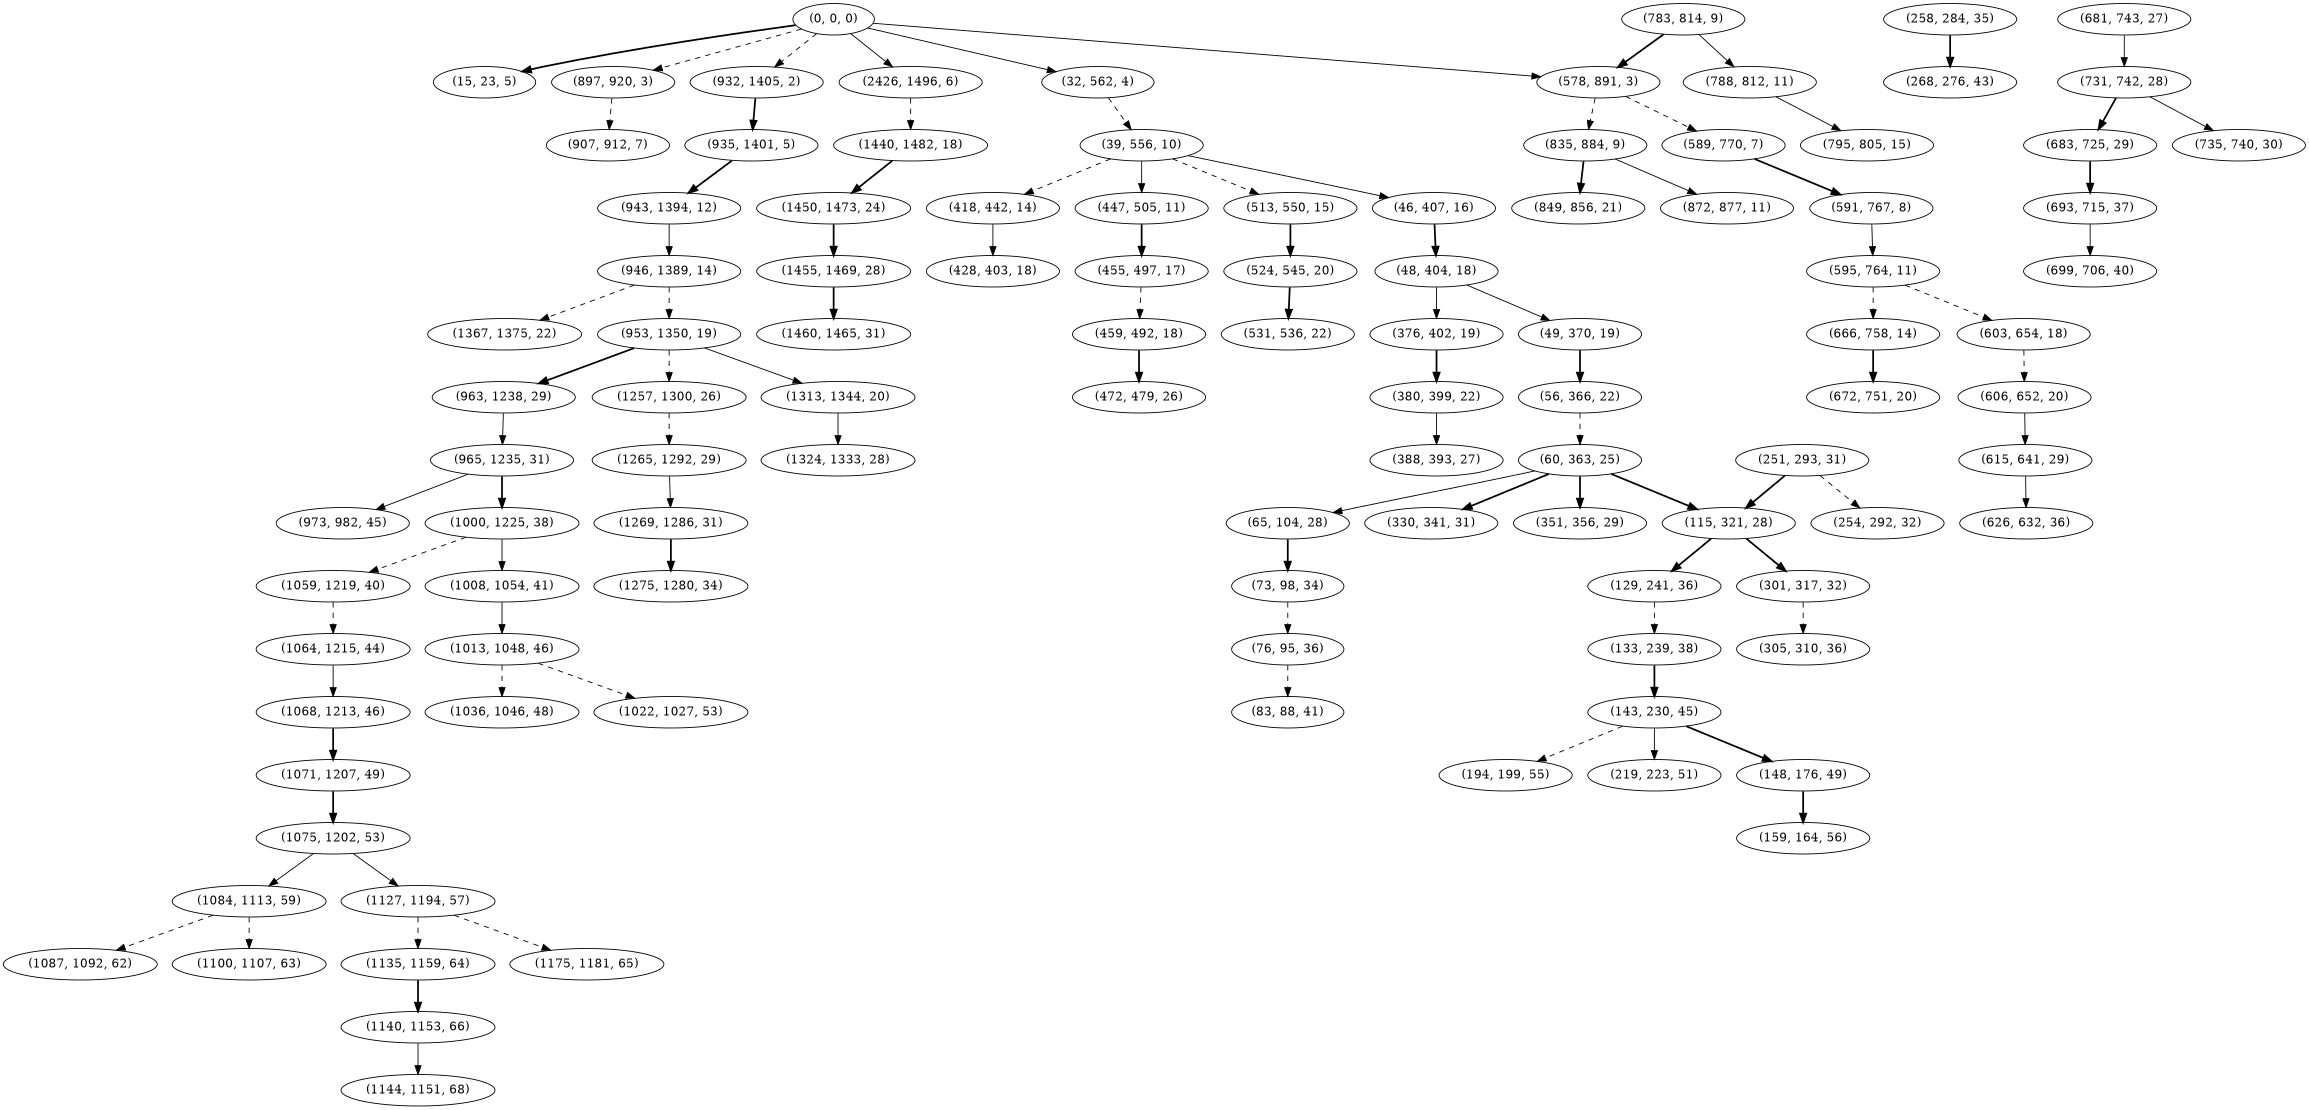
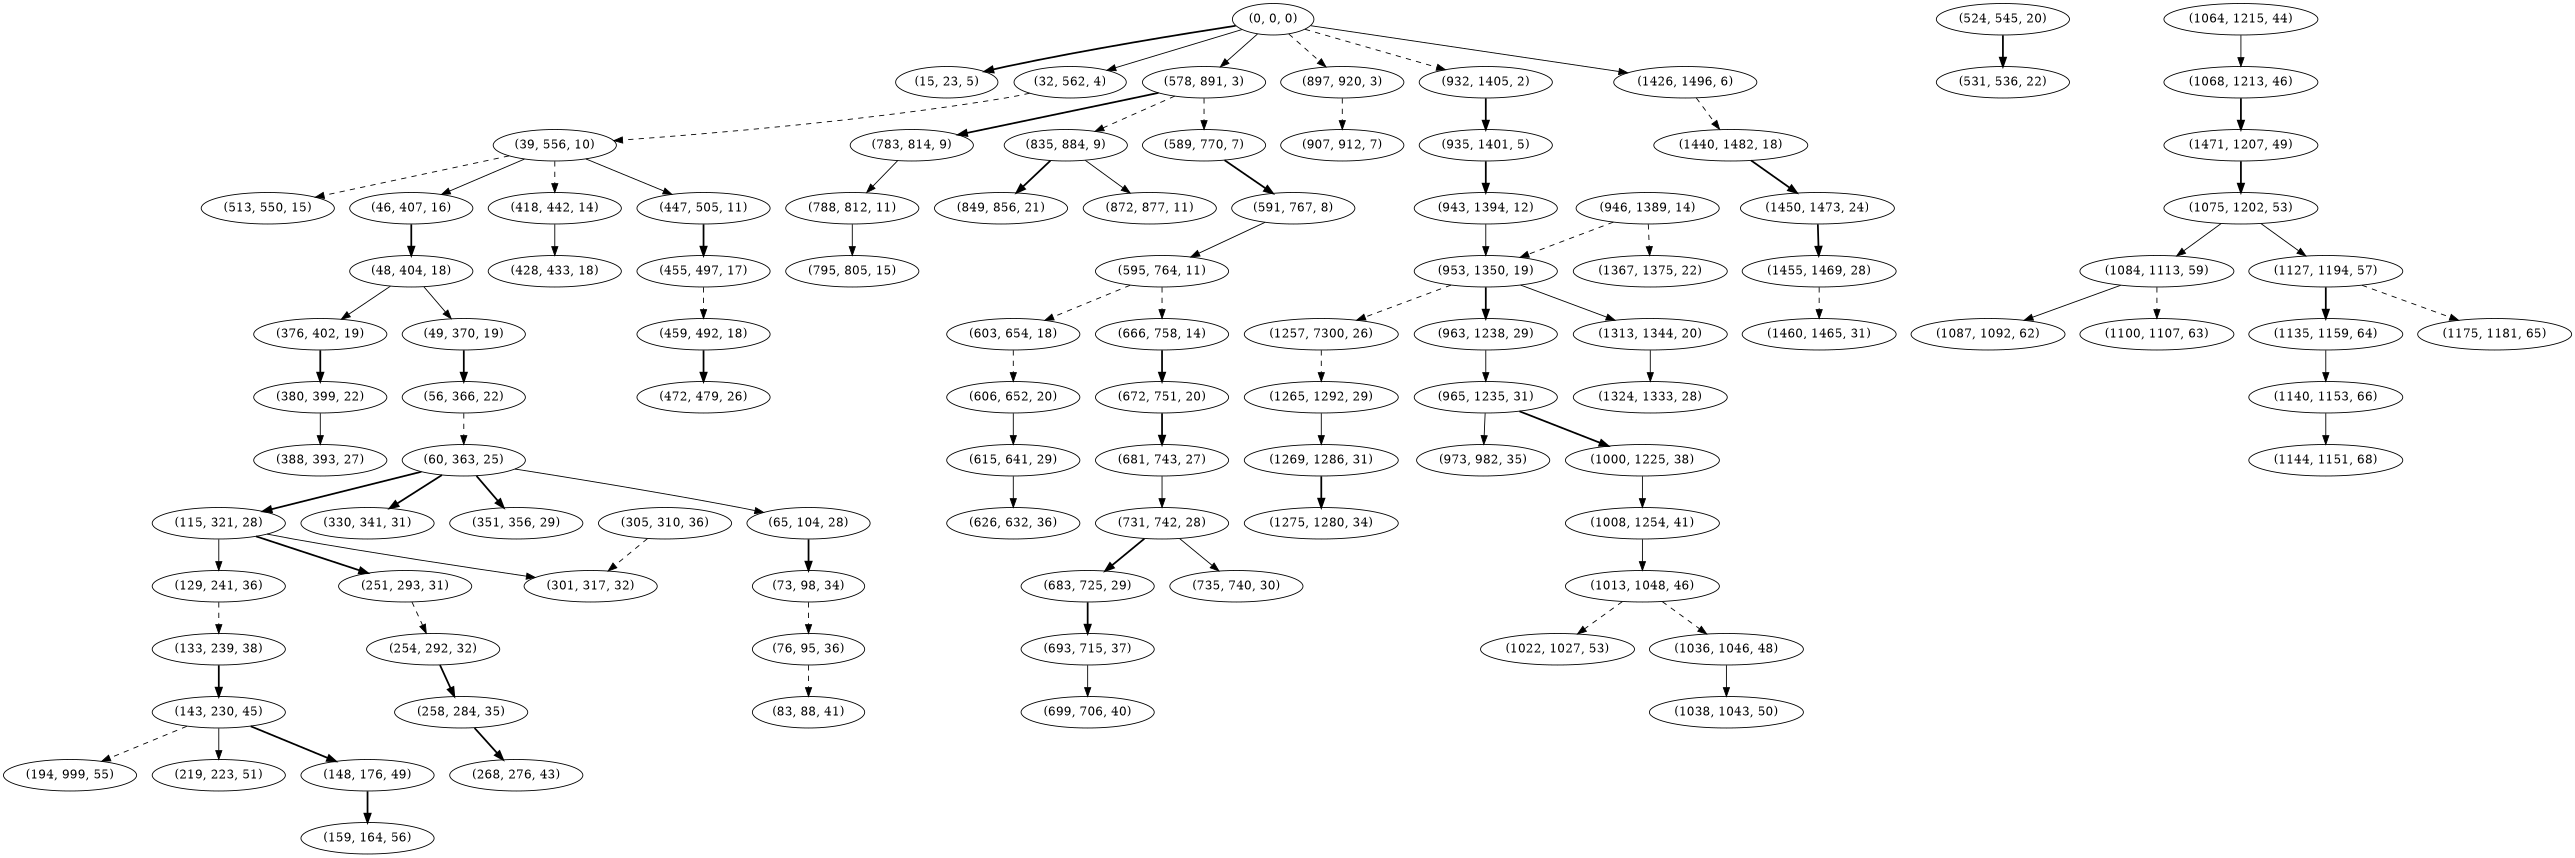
edge "(783, 814, 9)" -> "(578, 891, 3)": reversed
node "(2426, 1496, 6)": label "(2426, 1496, 6)" -> "(1426, 1496, 6)"
edge "(943, 1394, 12)" -> "(946, 1389, 14)": now "(943, 1394, 12)" -> "(953, 1350, 19)"
edge "(513, 550, 15)" -> "(524, 545, 20)": removed
node "(428, 403, 18)": label "(428, 403, 18)" -> "(428, 433, 18)"
edge "(1455, 1469, 28)" -> "(1460, 1465, 31)": style bold -> dashed
node "(1257, 1300, 26)": label "(1257, 1300, 26)" -> "(1257, 7300, 26)"
edge "(672, 751, 20)" -> "(681, 743, 27)": added
edge "(251, 293, 31)" -> "(115, 321, 28)": reversed
node "(973, 982, 45)": label "(973, 982, 45)" -> "(973, 982, 35)"
edge "(115, 321, 28)" -> "(129, 241, 36)": style bold -> solid
edge "(115, 321, 28)" -> "(301, 317, 32)": style bold -> solid
node "(1059, 1219, 40)": removed
node "(1008, 1054, 41)": label "(1008, 1054, 41)" -> "(1008, 1254, 41)"
edge "(301, 317, 32)" -> "(305, 310, 36)": reversed
edge "(254, 292, 32)" -> "(258, 284, 35)": added
node "(1038, 1043, 50)": added
node "(1071, 1207, 49)": label "(1071, 1207, 49)" -> "(1471, 1207, 49)"
node "(194, 199, 55)": label "(194, 199, 55)" -> "(194, 999, 55)"
edge "(1127, 1194, 57)" -> "(1135, 1159, 64)": style dashed -> bold
edge "(1084, 1113, 59)" -> "(1087, 1092, 62)": style dashed -> solid
edge "(1135, 1159, 64)" -> "(1140, 1153, 66)": style bold -> solid
